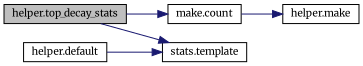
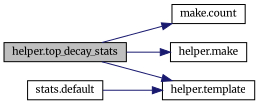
edge "make.count" -> "helper.make": now "helper.top_decay_stats" -> "helper.make"
node "helper.default": label "helper.default" -> "stats.default"
node "stats.template": label "stats.template" -> "helper.template"
